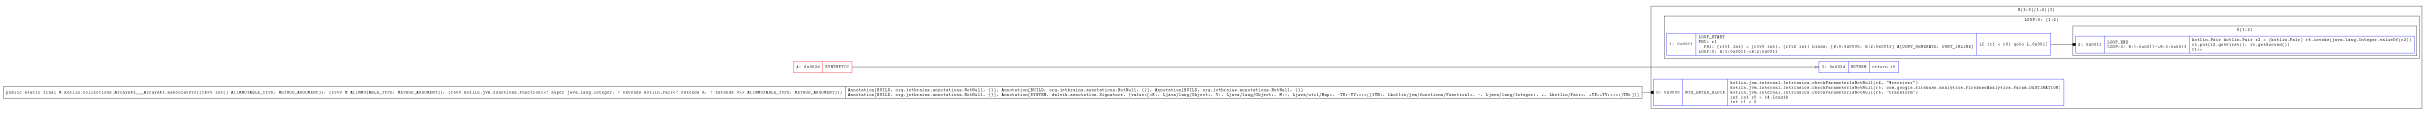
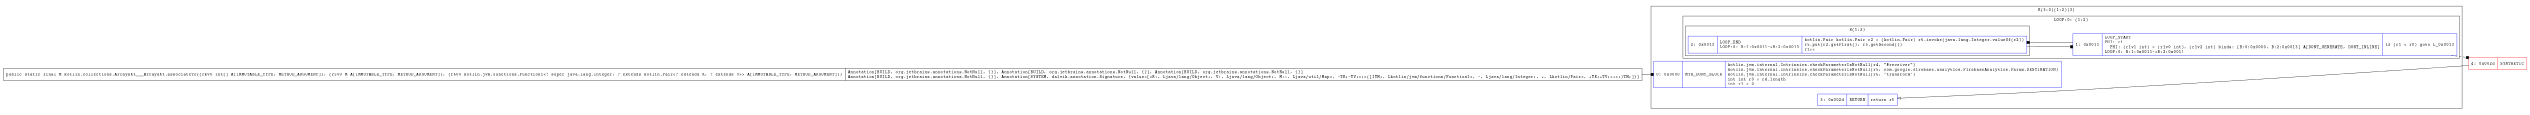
edge "2: 0x0013" -> "1: 0x0011": added
edge "1: 0x0011" -> "4: 0x002d": added
node "0: 0x0000": text "MTH_ENTER_BLOCK" -> "MTH_DONT_BLOCK"
